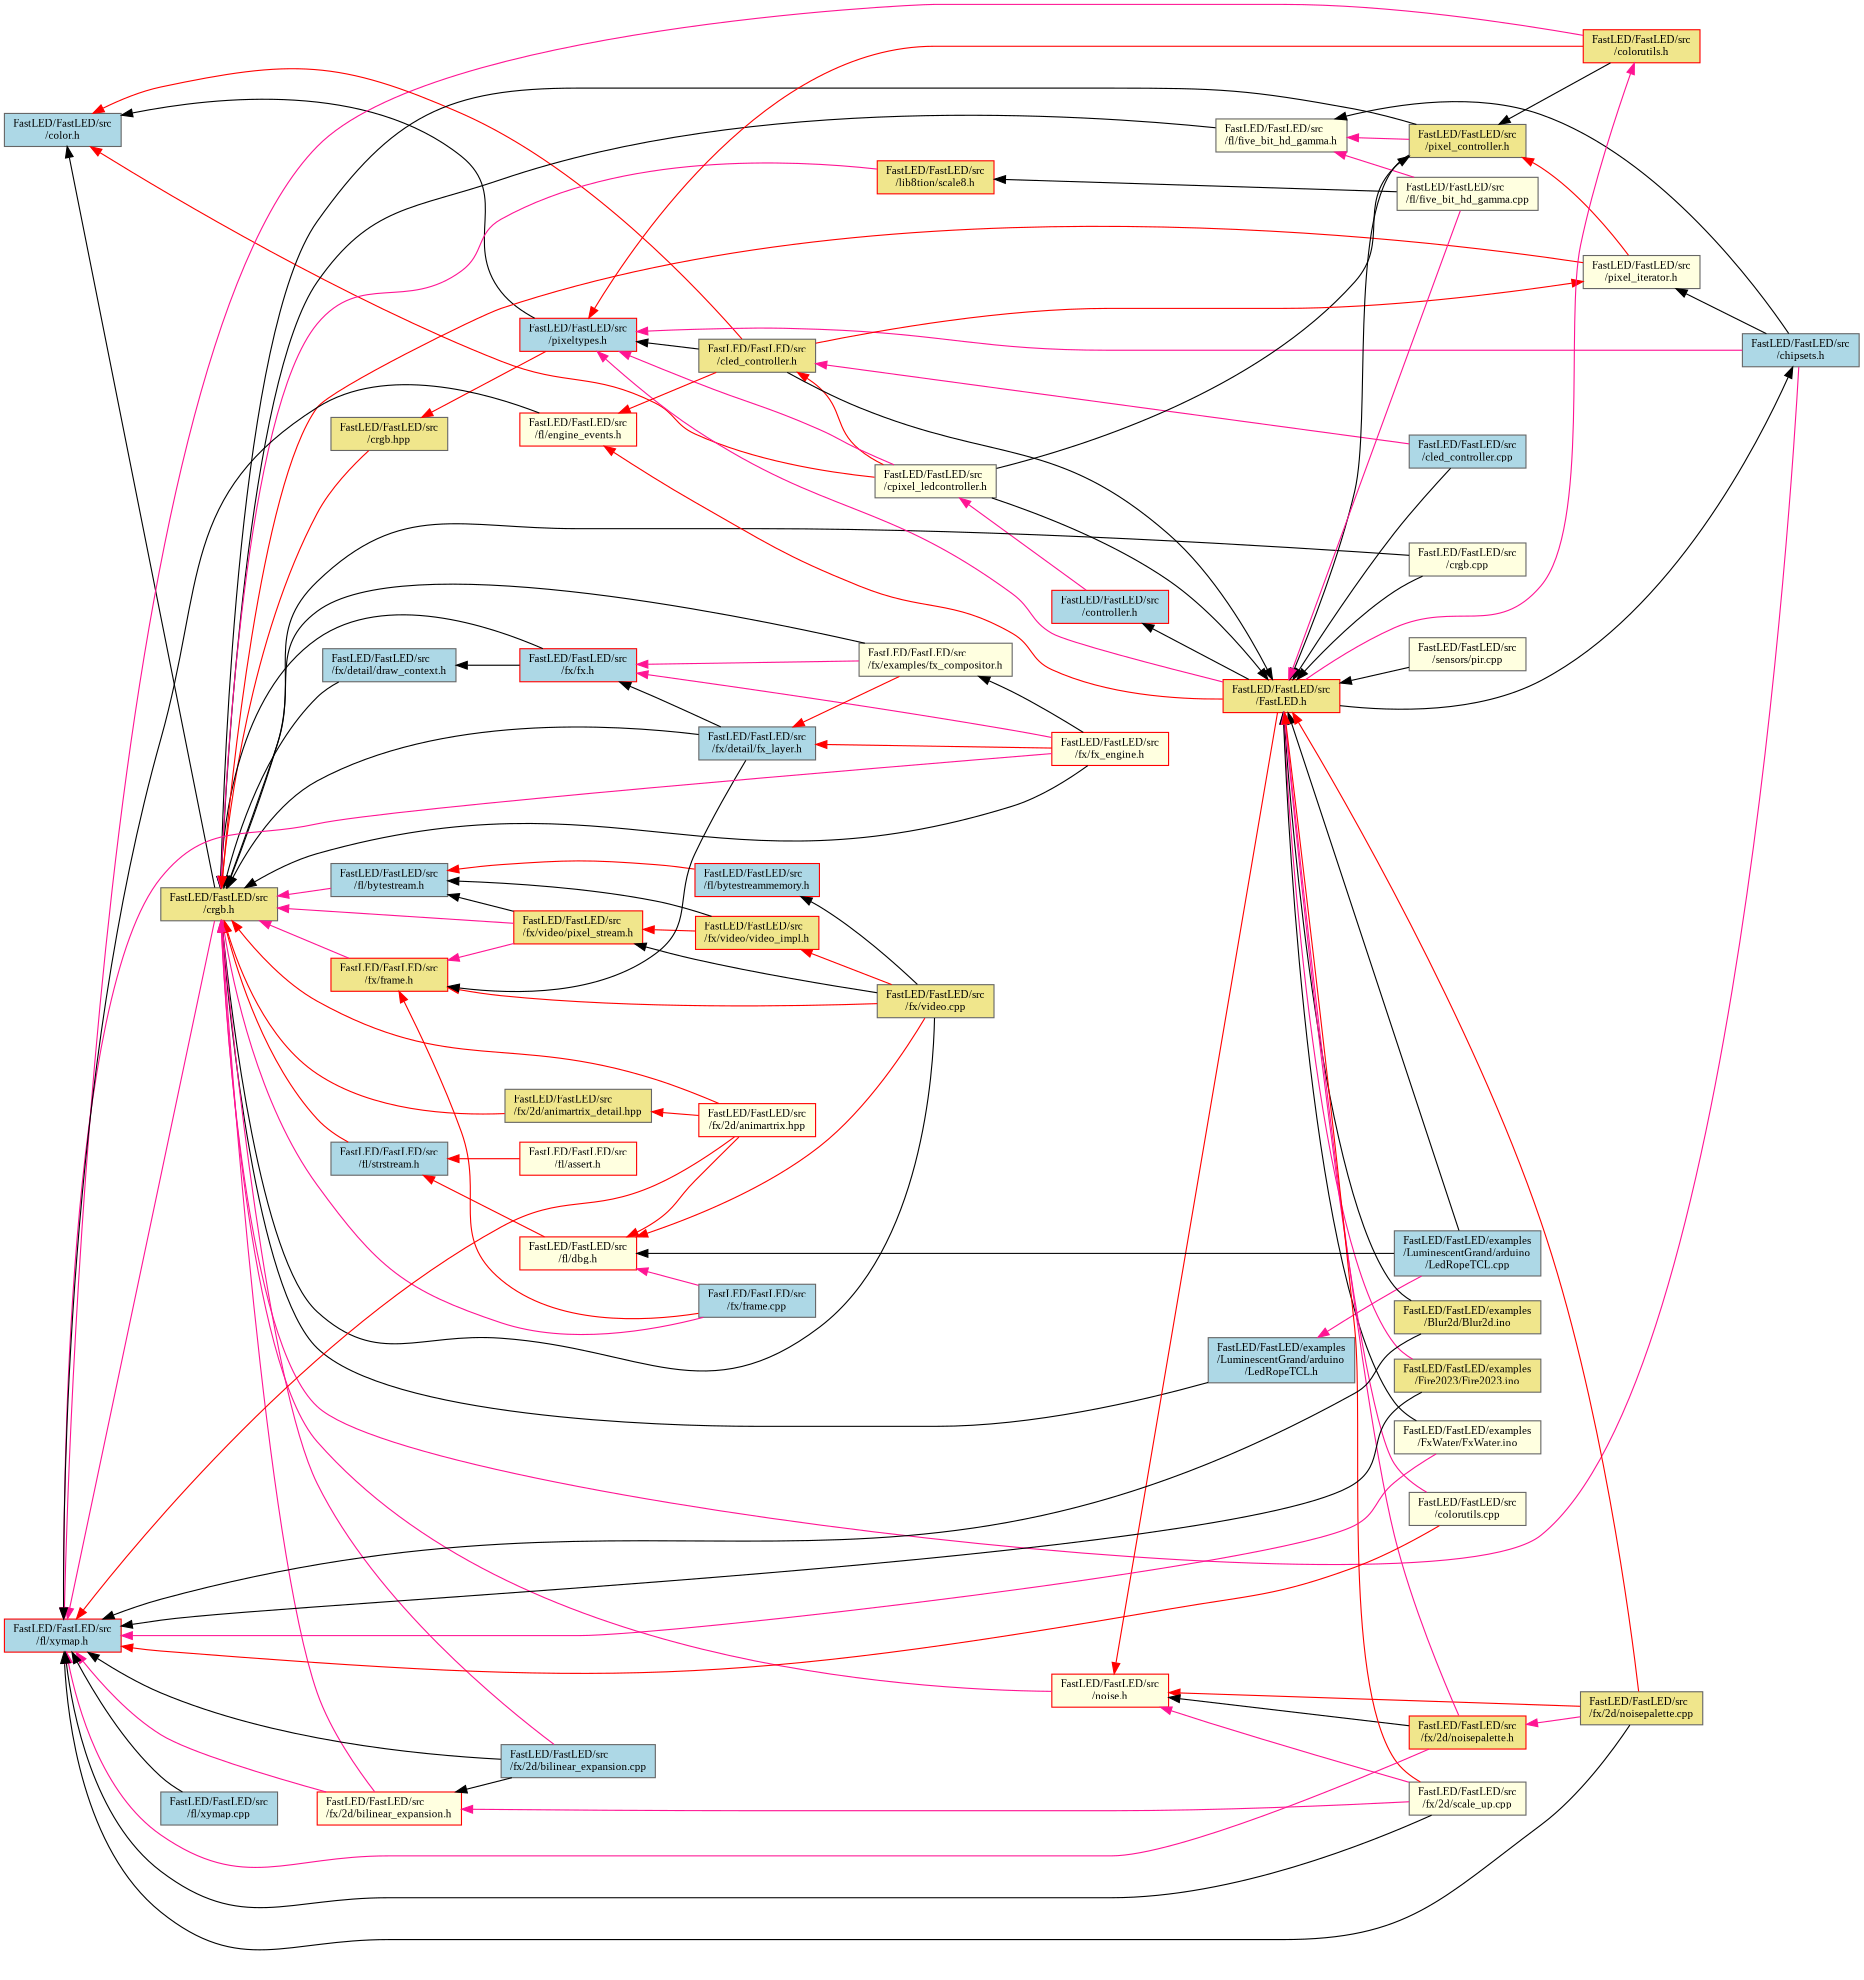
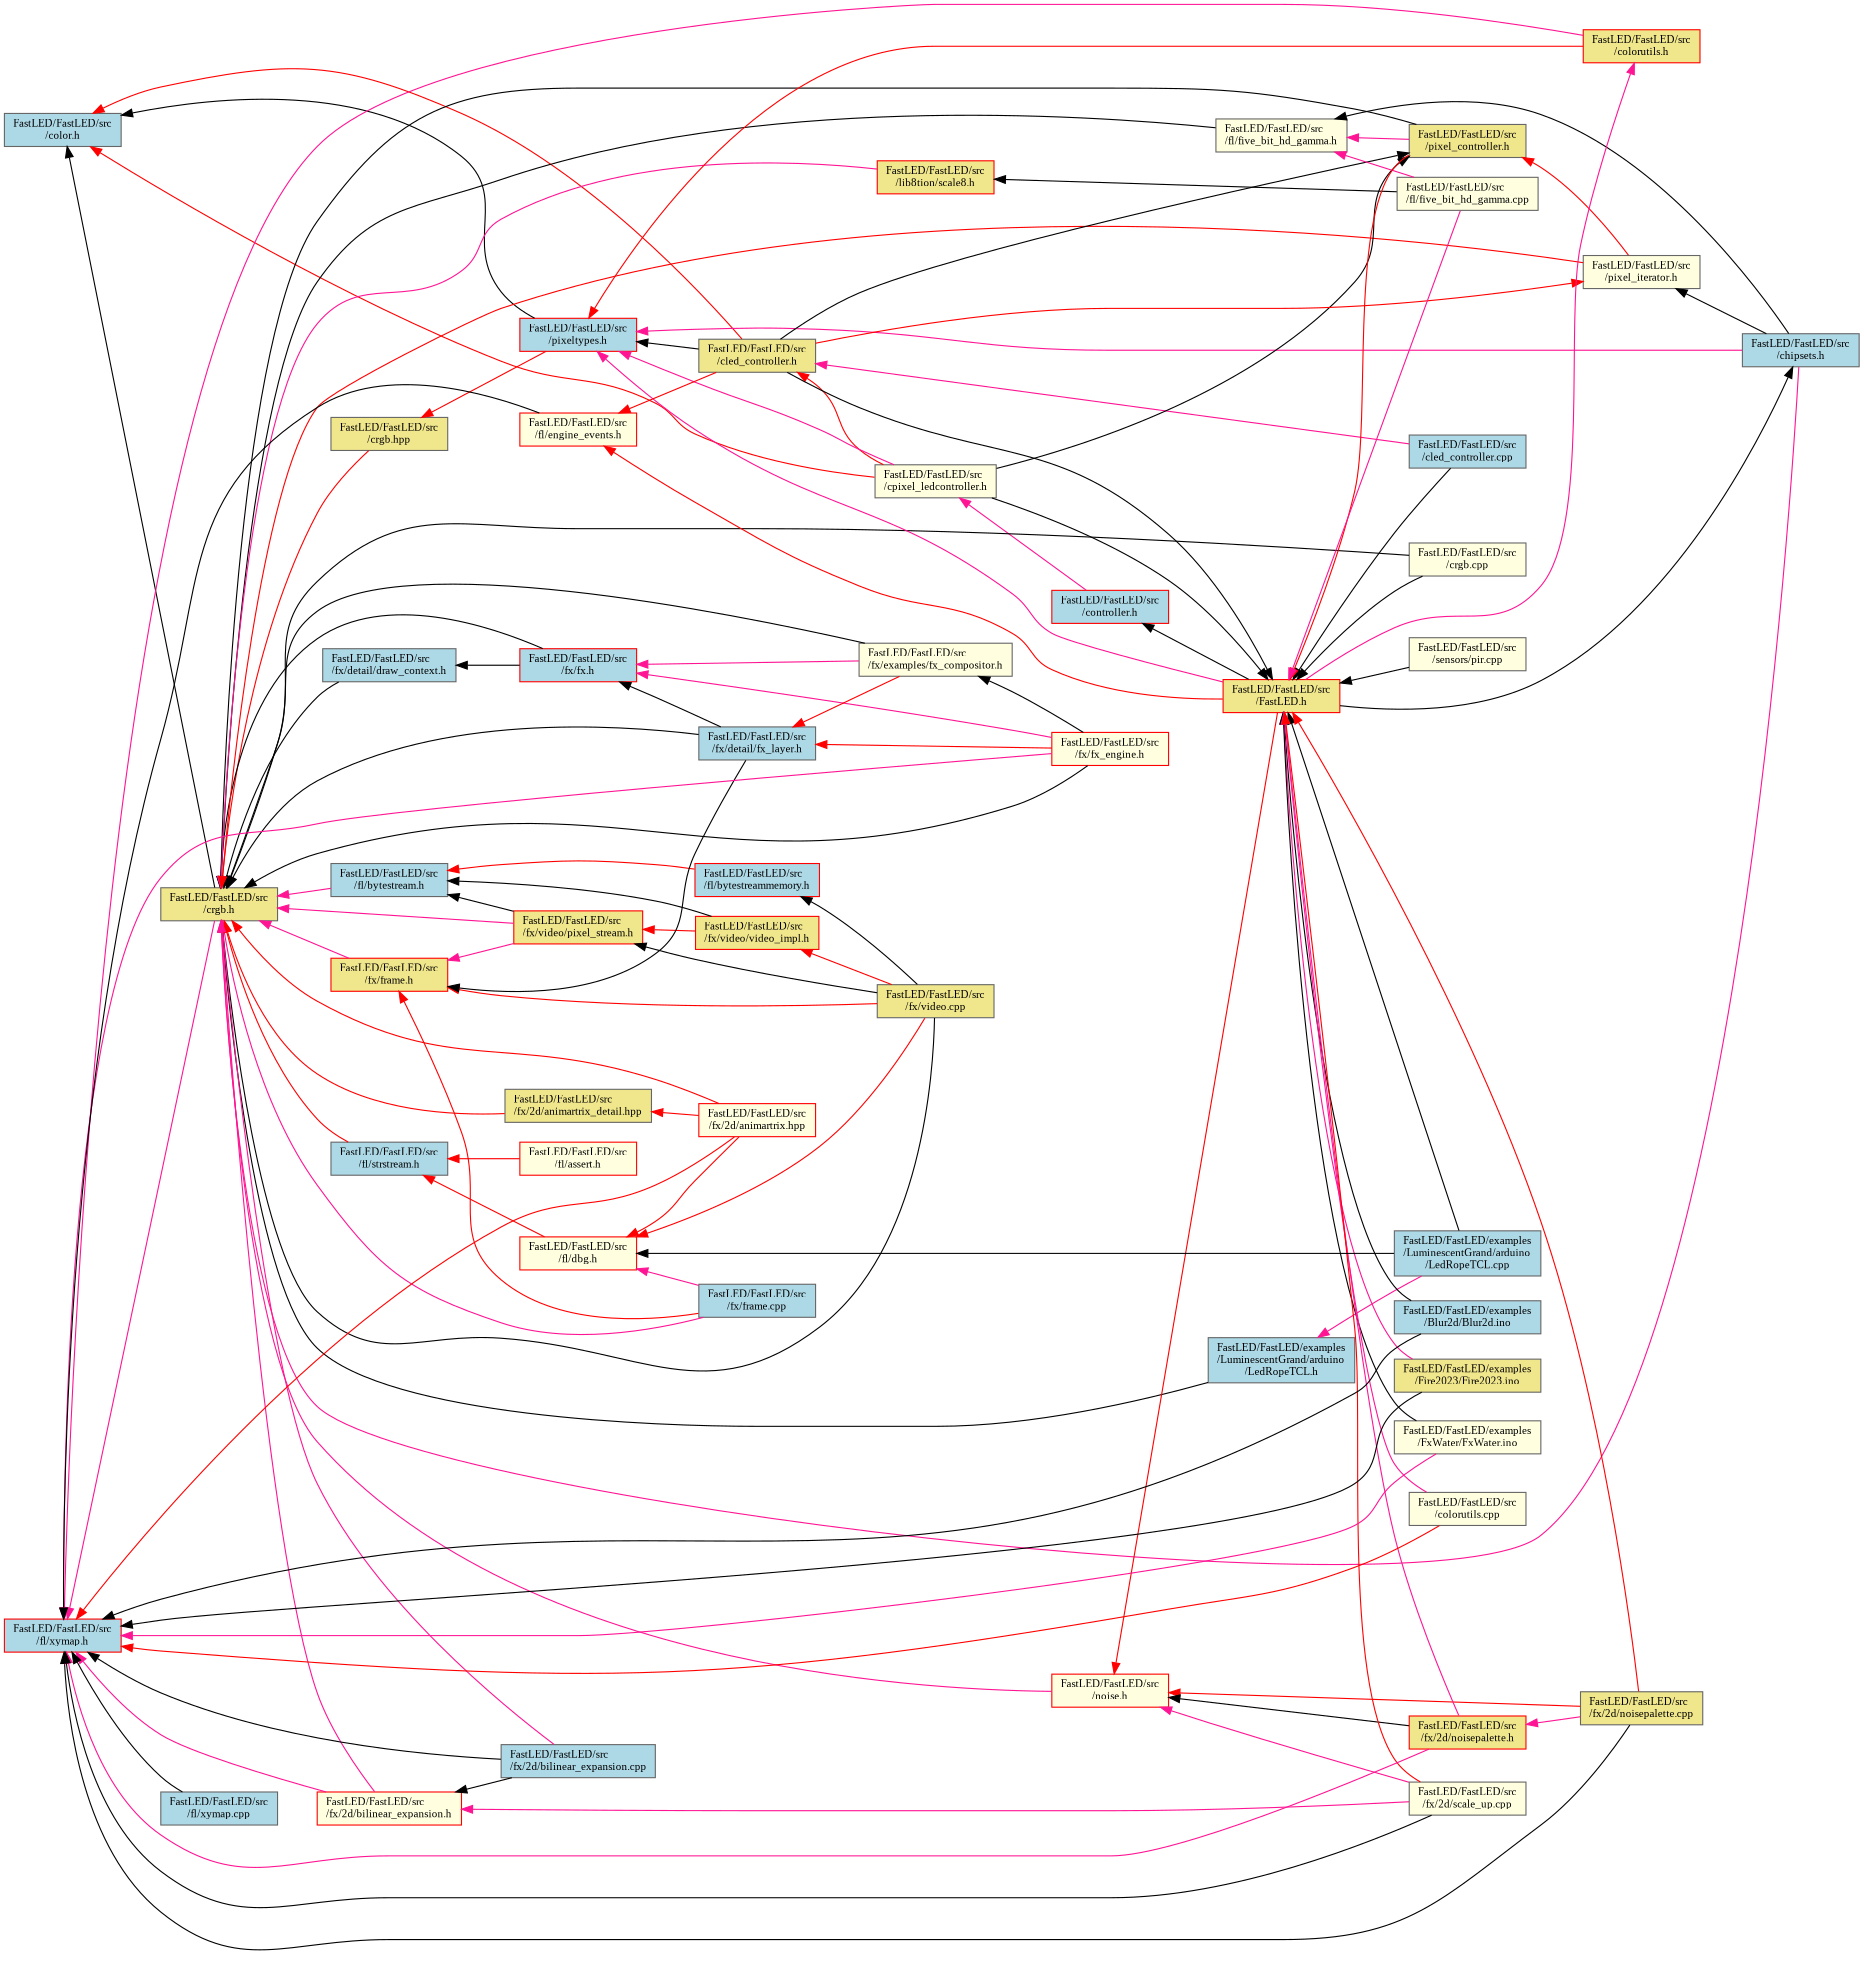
edge "FastLED/FastLED/src /colorutils.h" -> "FastLED/FastLED/src /pixel_controller.h": now "FastLED/FastLED/src /cled_controller.h" -> "FastLED/FastLED/src /pixel_controller.h"
edge "FastLED/FastLED/src /pixel_controller.h" -> "FastLED/FastLED/src /FastLED.h": color black -> red
node "FastLED/FastLED/examples /Blur2d/Blur2d.ino": fillcolor khaki -> lightblue
